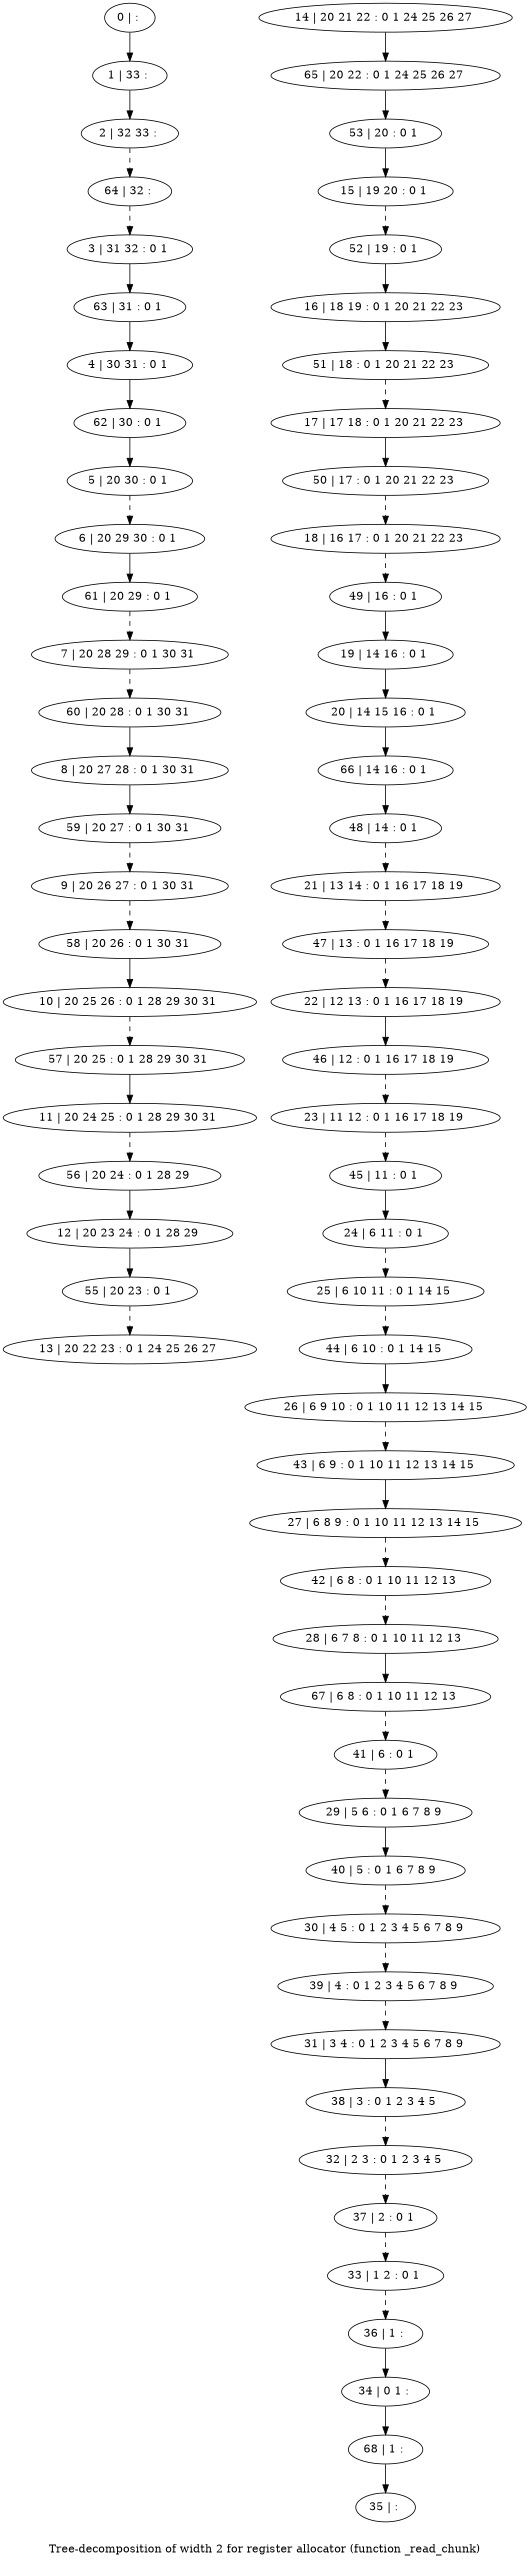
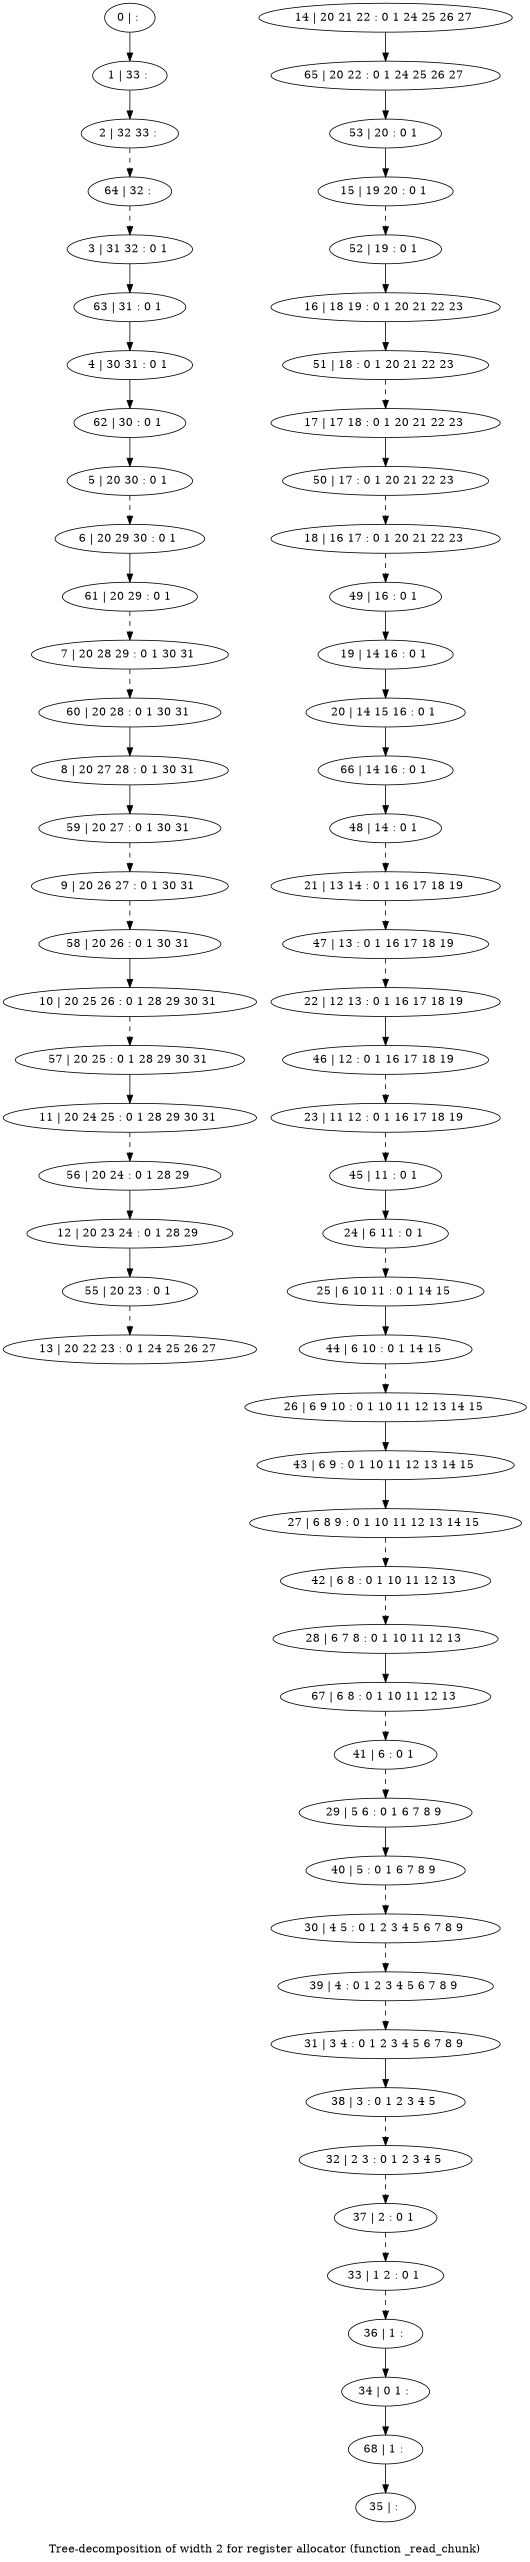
edge "25 | 6 10 11 : 0 1 14 15" -> "44 | 6 10 : 0 1 14 15": style dashed -> solid
edge "44 | 6 10 : 0 1 14 15" -> "26 | 6 9 10 : 0 1 10 11 12 13 14 15": style solid -> dashed
edge "26 | 6 9 10 : 0 1 10 11 12 13 14 15" -> "43 | 6 9 : 0 1 10 11 12 13 14 15": style dashed -> solid
